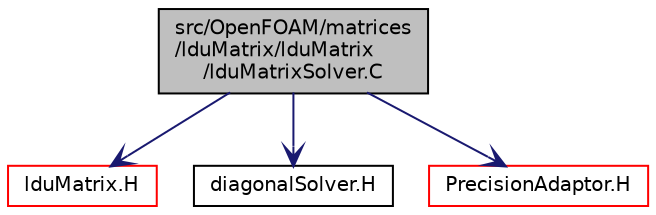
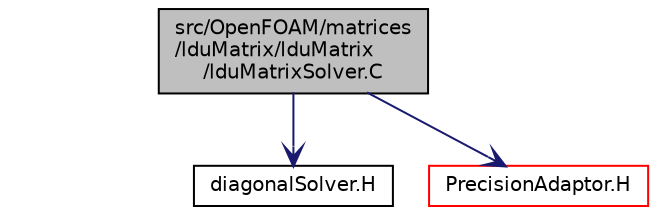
node "lduMatrix.H": removed
